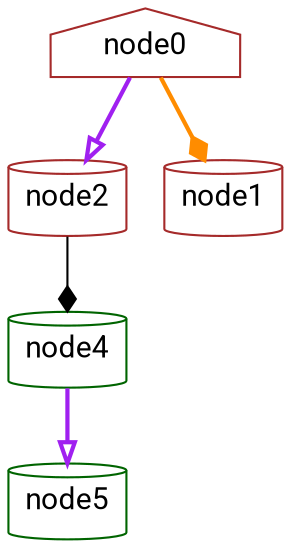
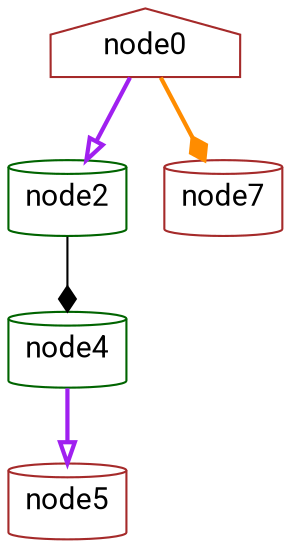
node "node2": color brown -> darkgreen
node "node1": label "node1" -> "node7"
node "node5": color darkgreen -> brown
